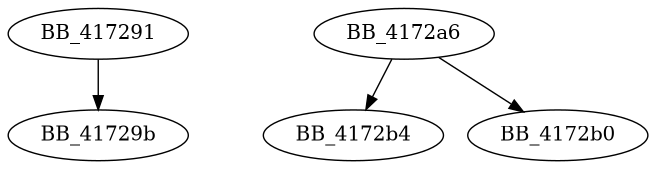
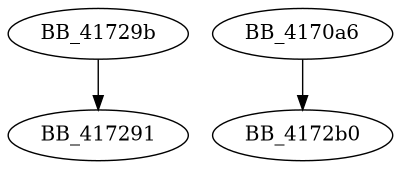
node "BB_4172a6": label "BB_4172a6" -> "BB_4170a6"
edge "BB_417291" -> "BB_41729b": reversed
node "BB_4172b4": removed
